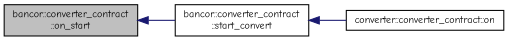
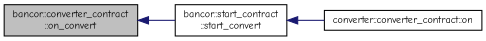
node "bancor::converter_contract ::on_start": label "bancor::converter_contract ::on_start" -> "bancor::converter_contract ::on_convert"
node "bancor::converter_contract ::start_convert": label "bancor::converter_contract ::start_convert" -> "bancor::start_contract ::start_convert"
